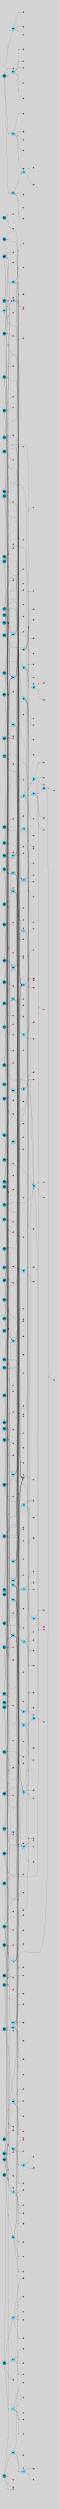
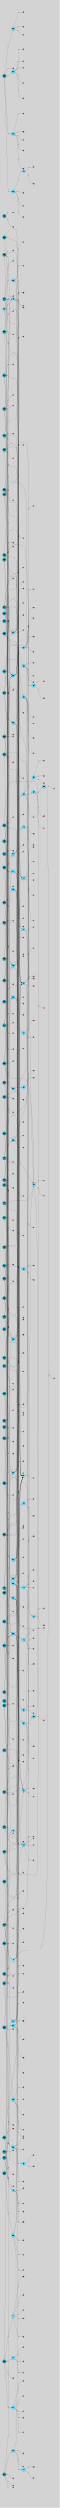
node "T766": shape circle -> box
